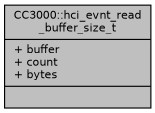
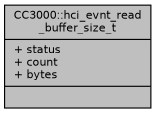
node "CC3000::hci_evnt_read": text "+ buffer" -> "+ status"
